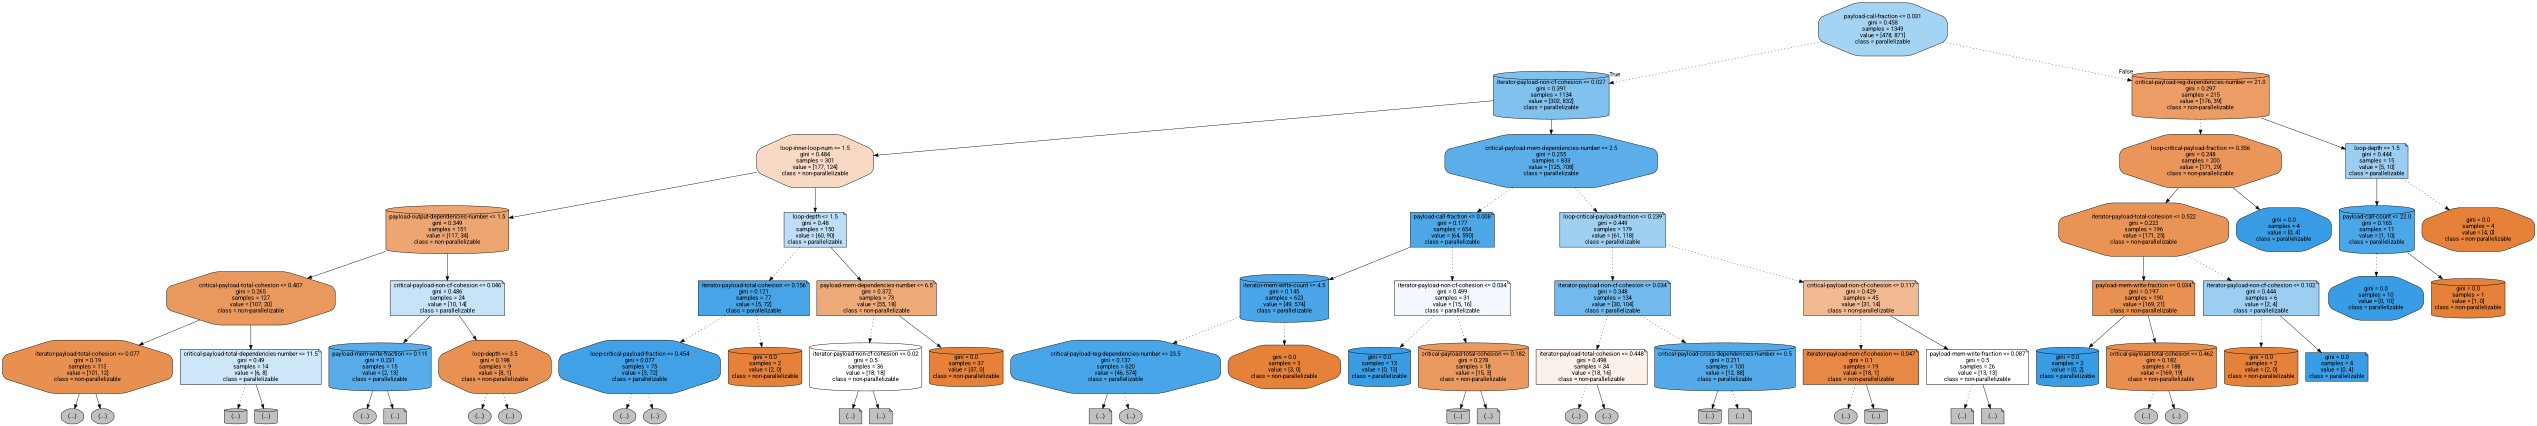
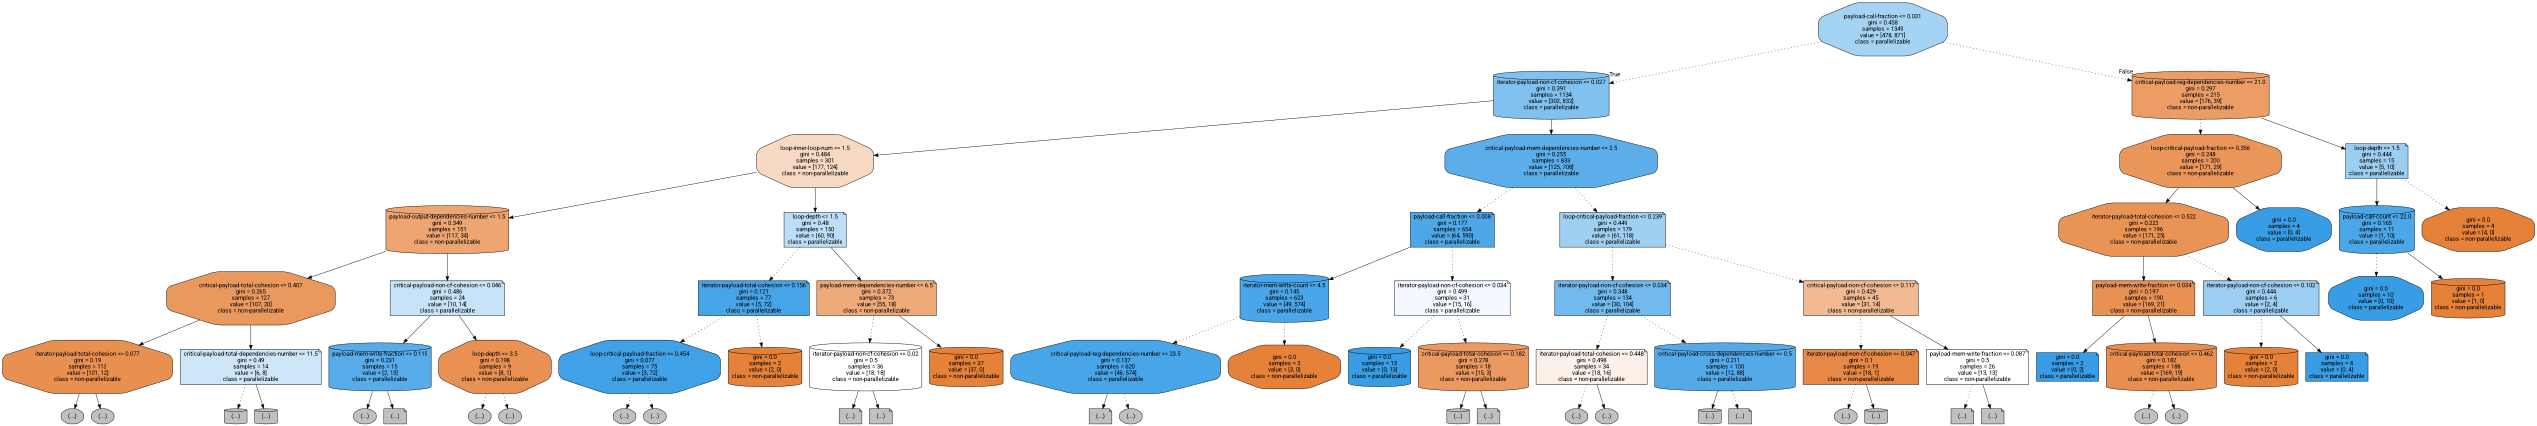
node "gini = 0.0 samples = 2 value = [0, 2] class = parallelizable": shape cylinder -> note
